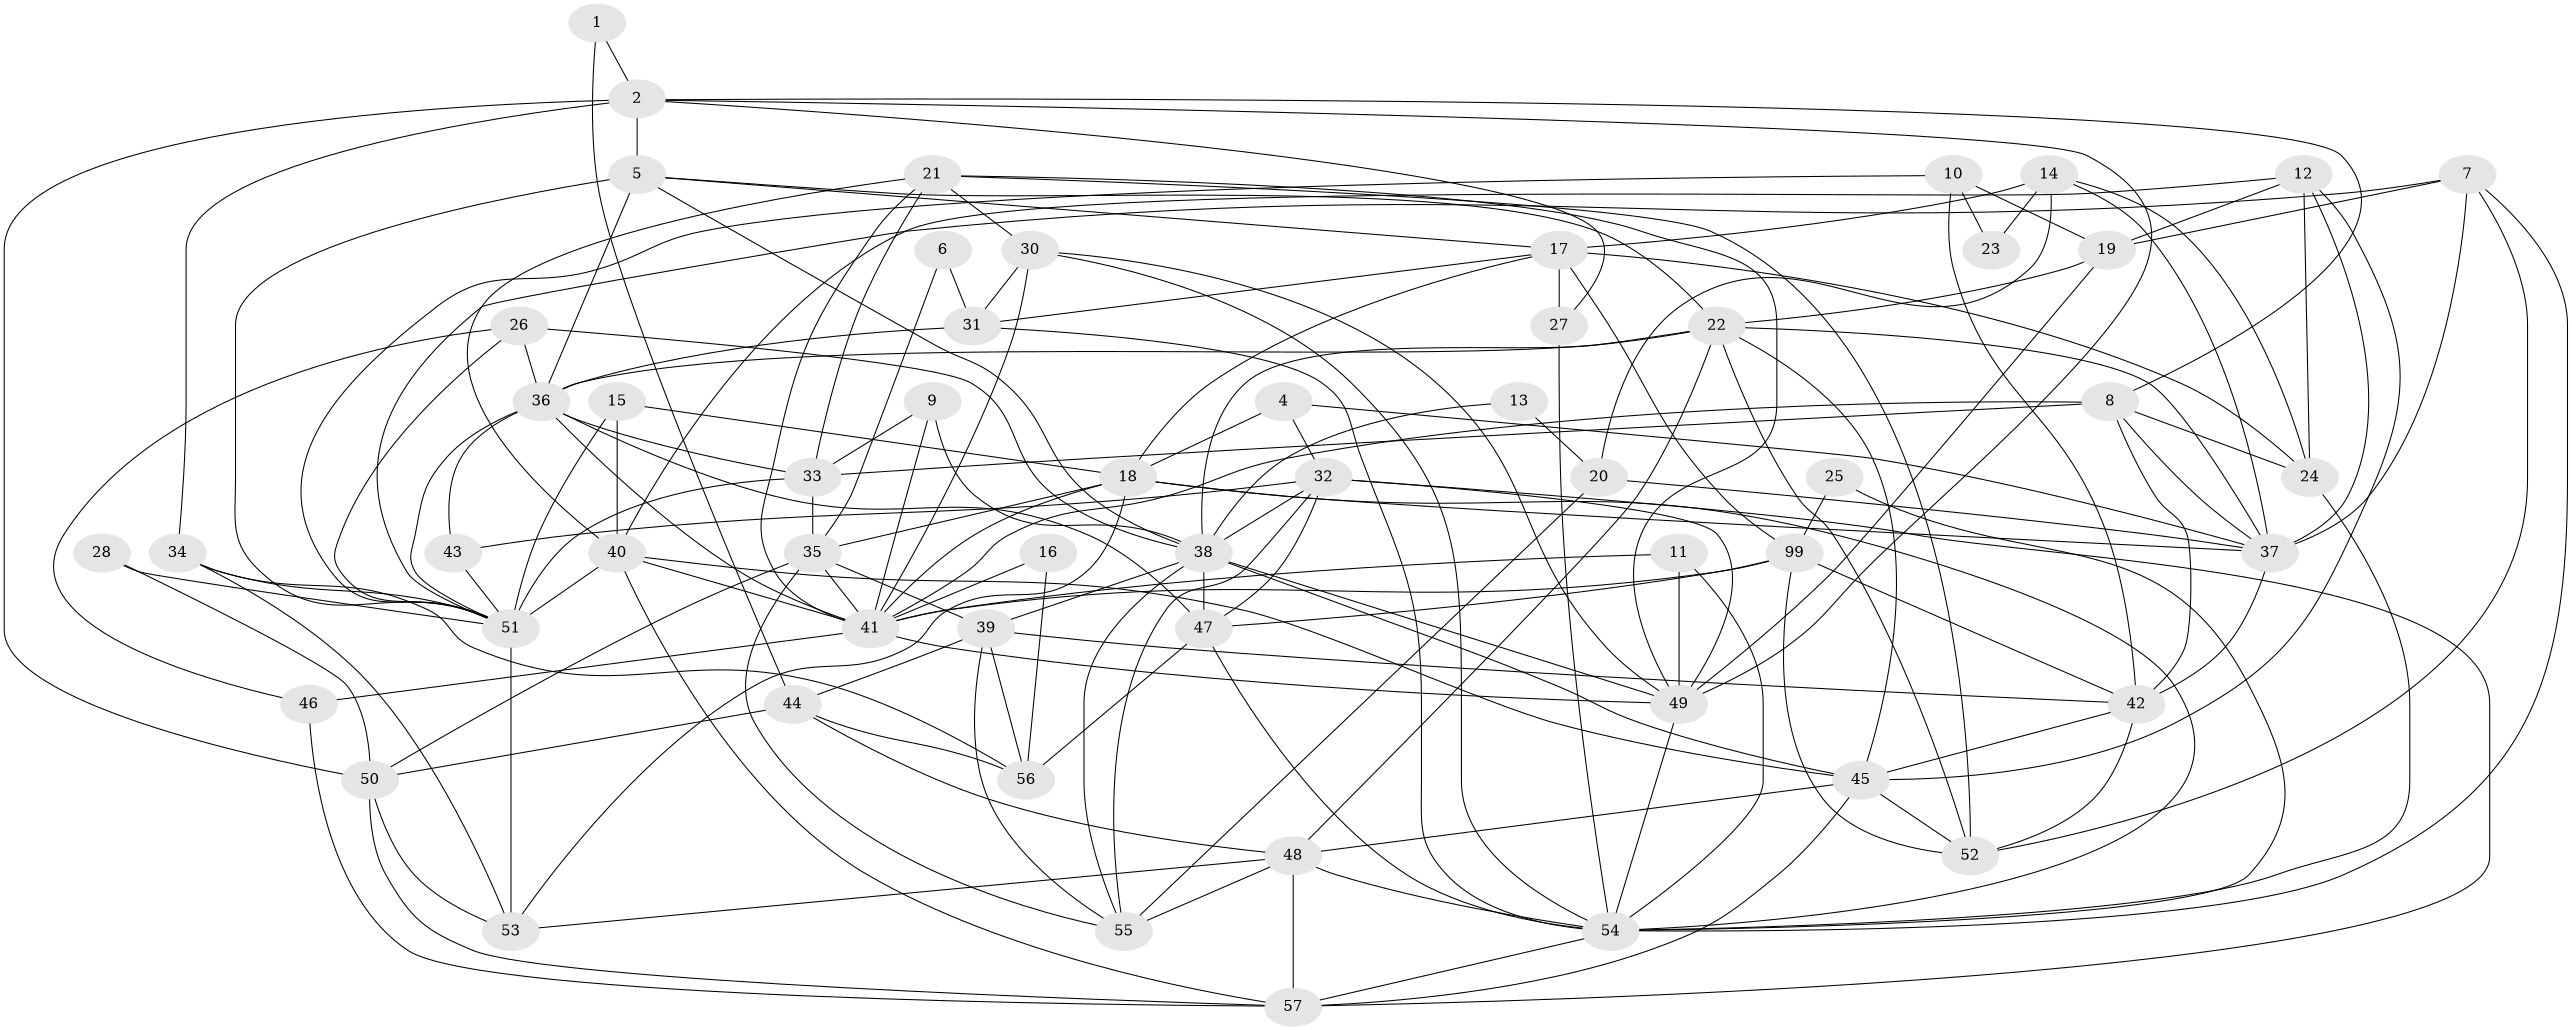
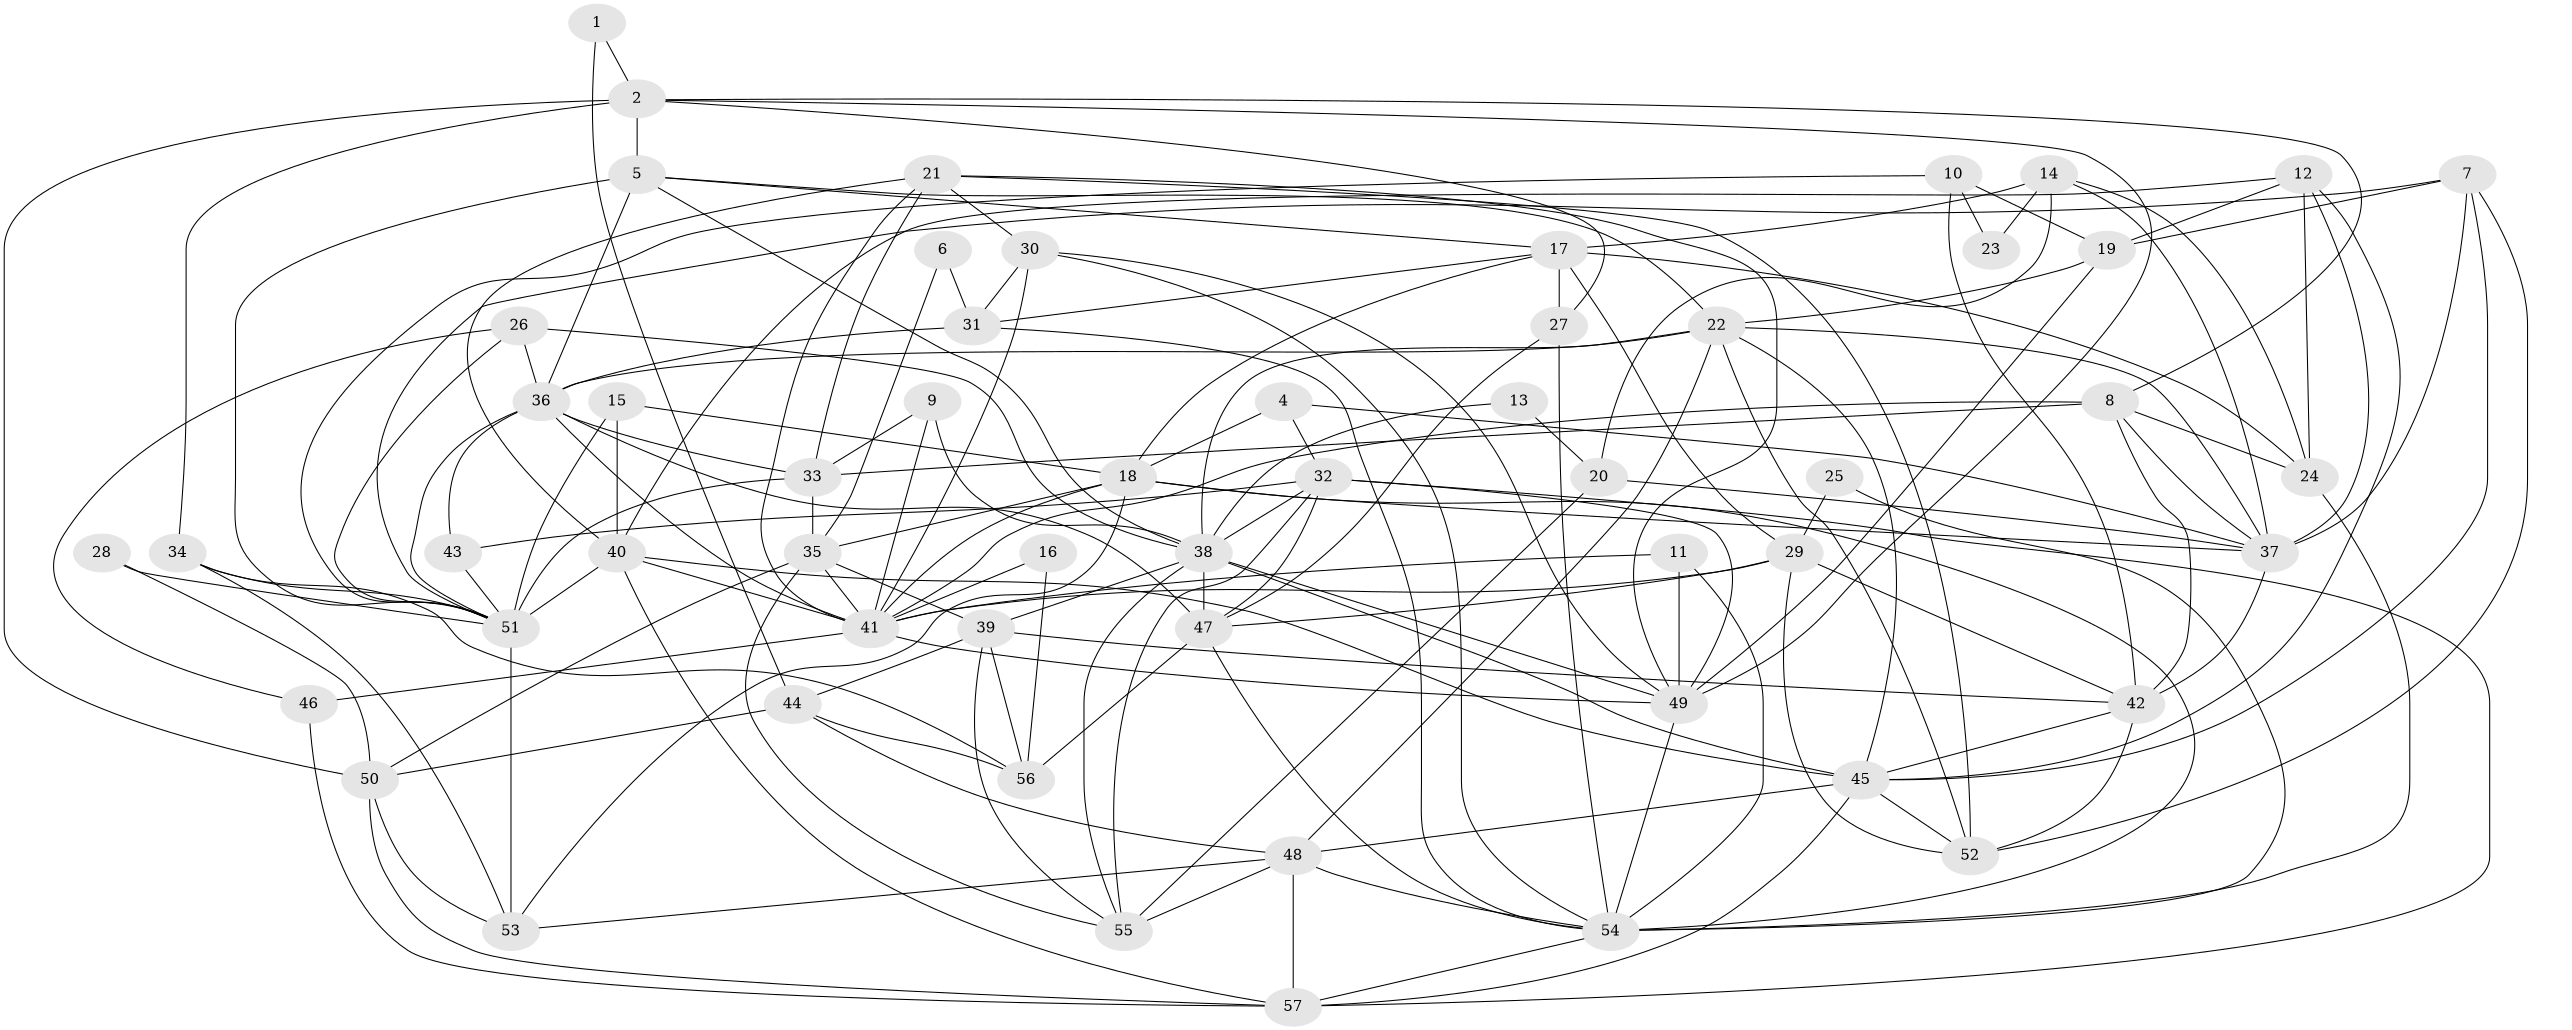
edge "27" -- "47": added
node "99": label "99" -> "29"
edge "7" -- "54": now "7" -- "45"
